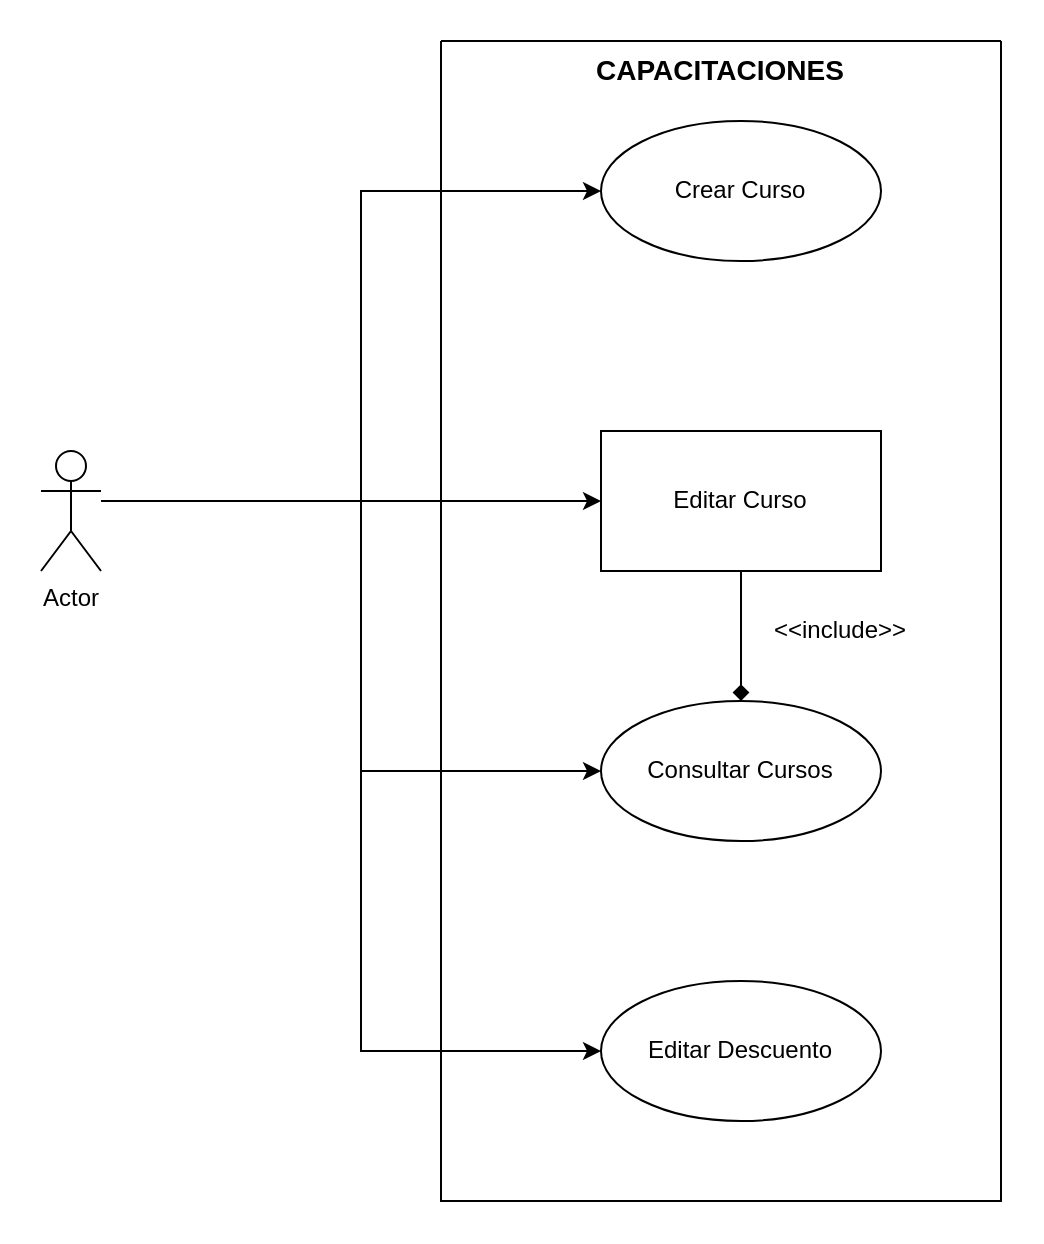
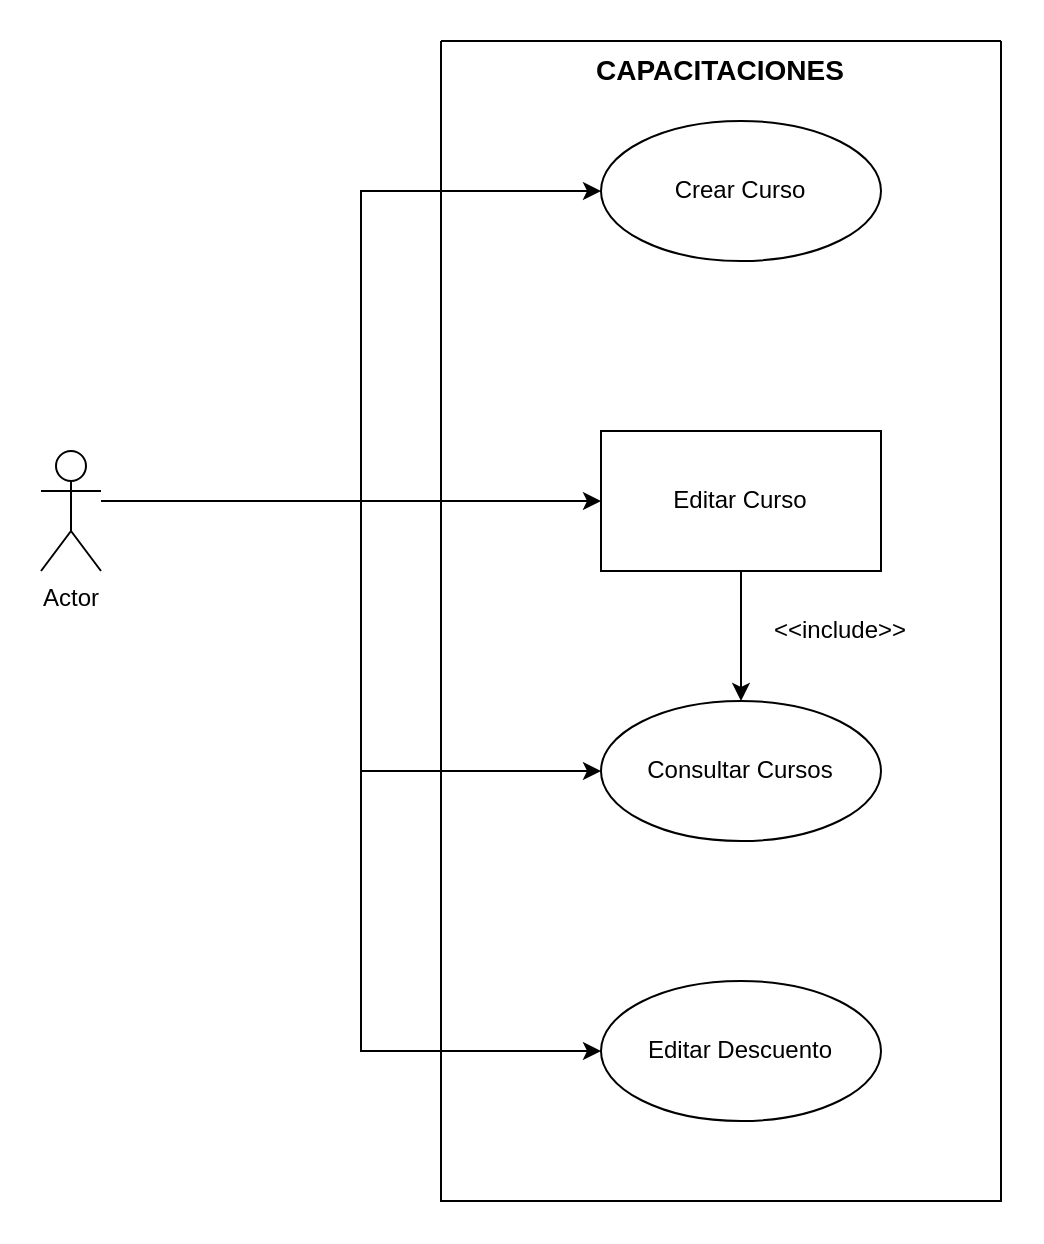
edge "Editar Curso" -> "Consultar Cursos": arrowhead diamond -> classic
